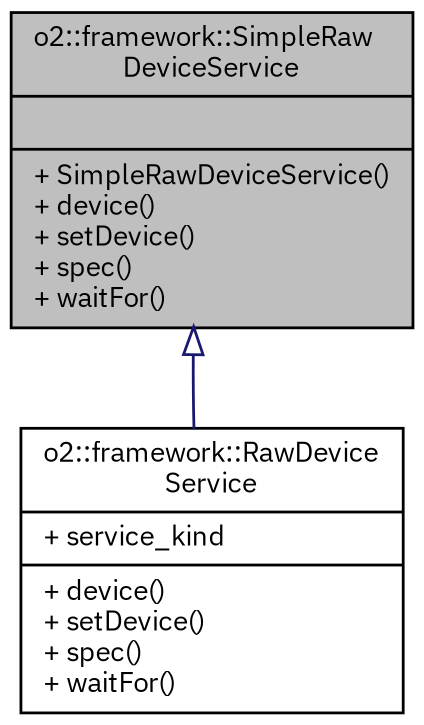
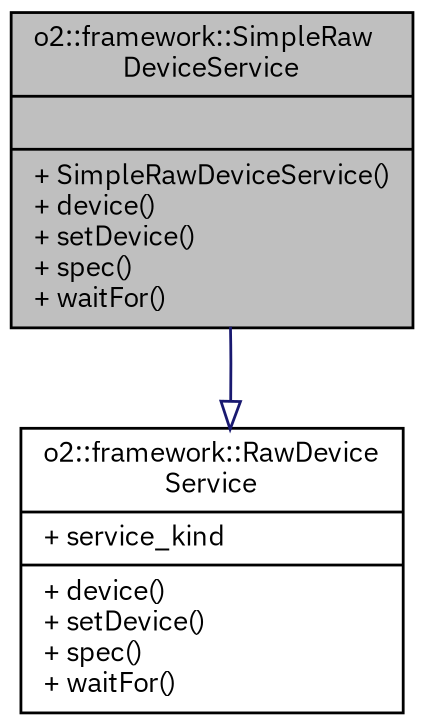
edge "o2::framework::RawDevice" -> "o2::framework::SimpleRaw": reversed
